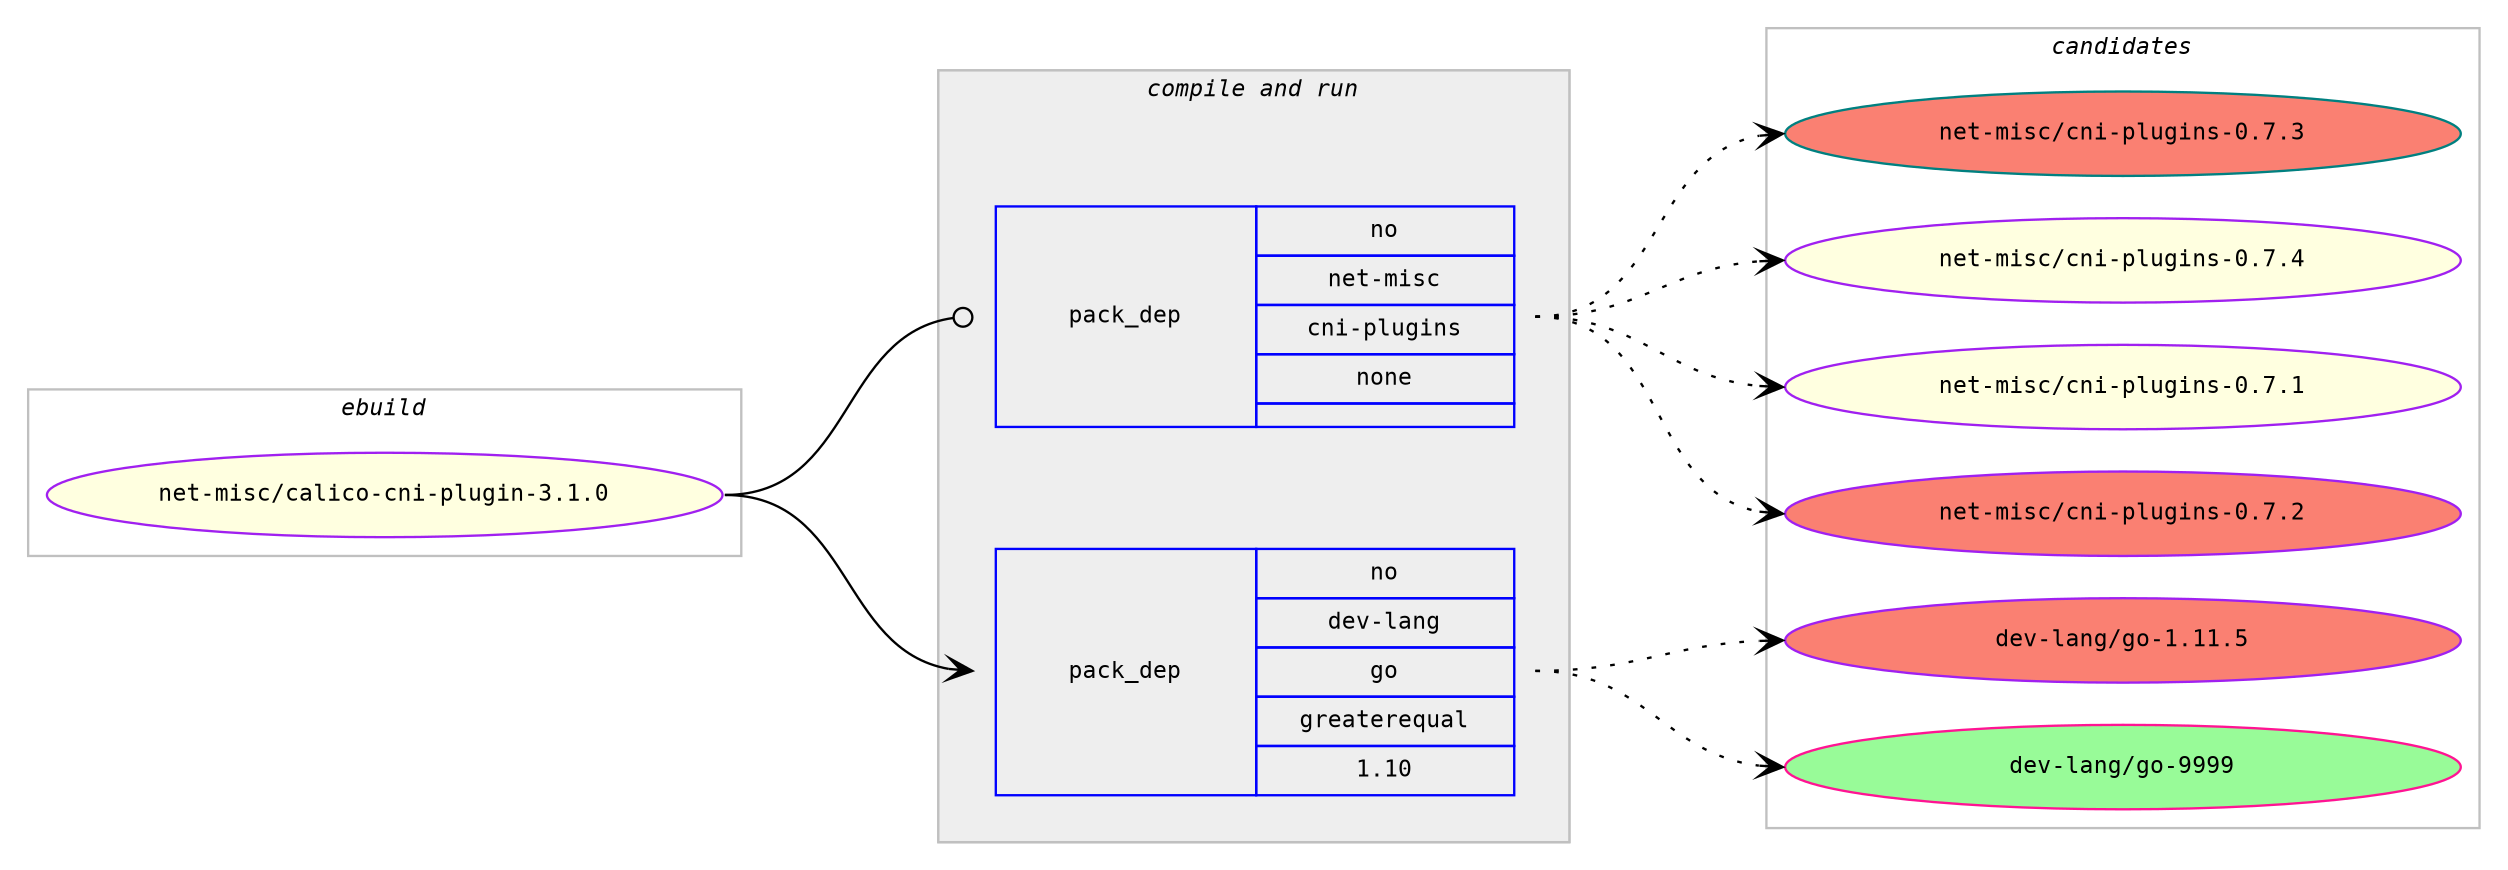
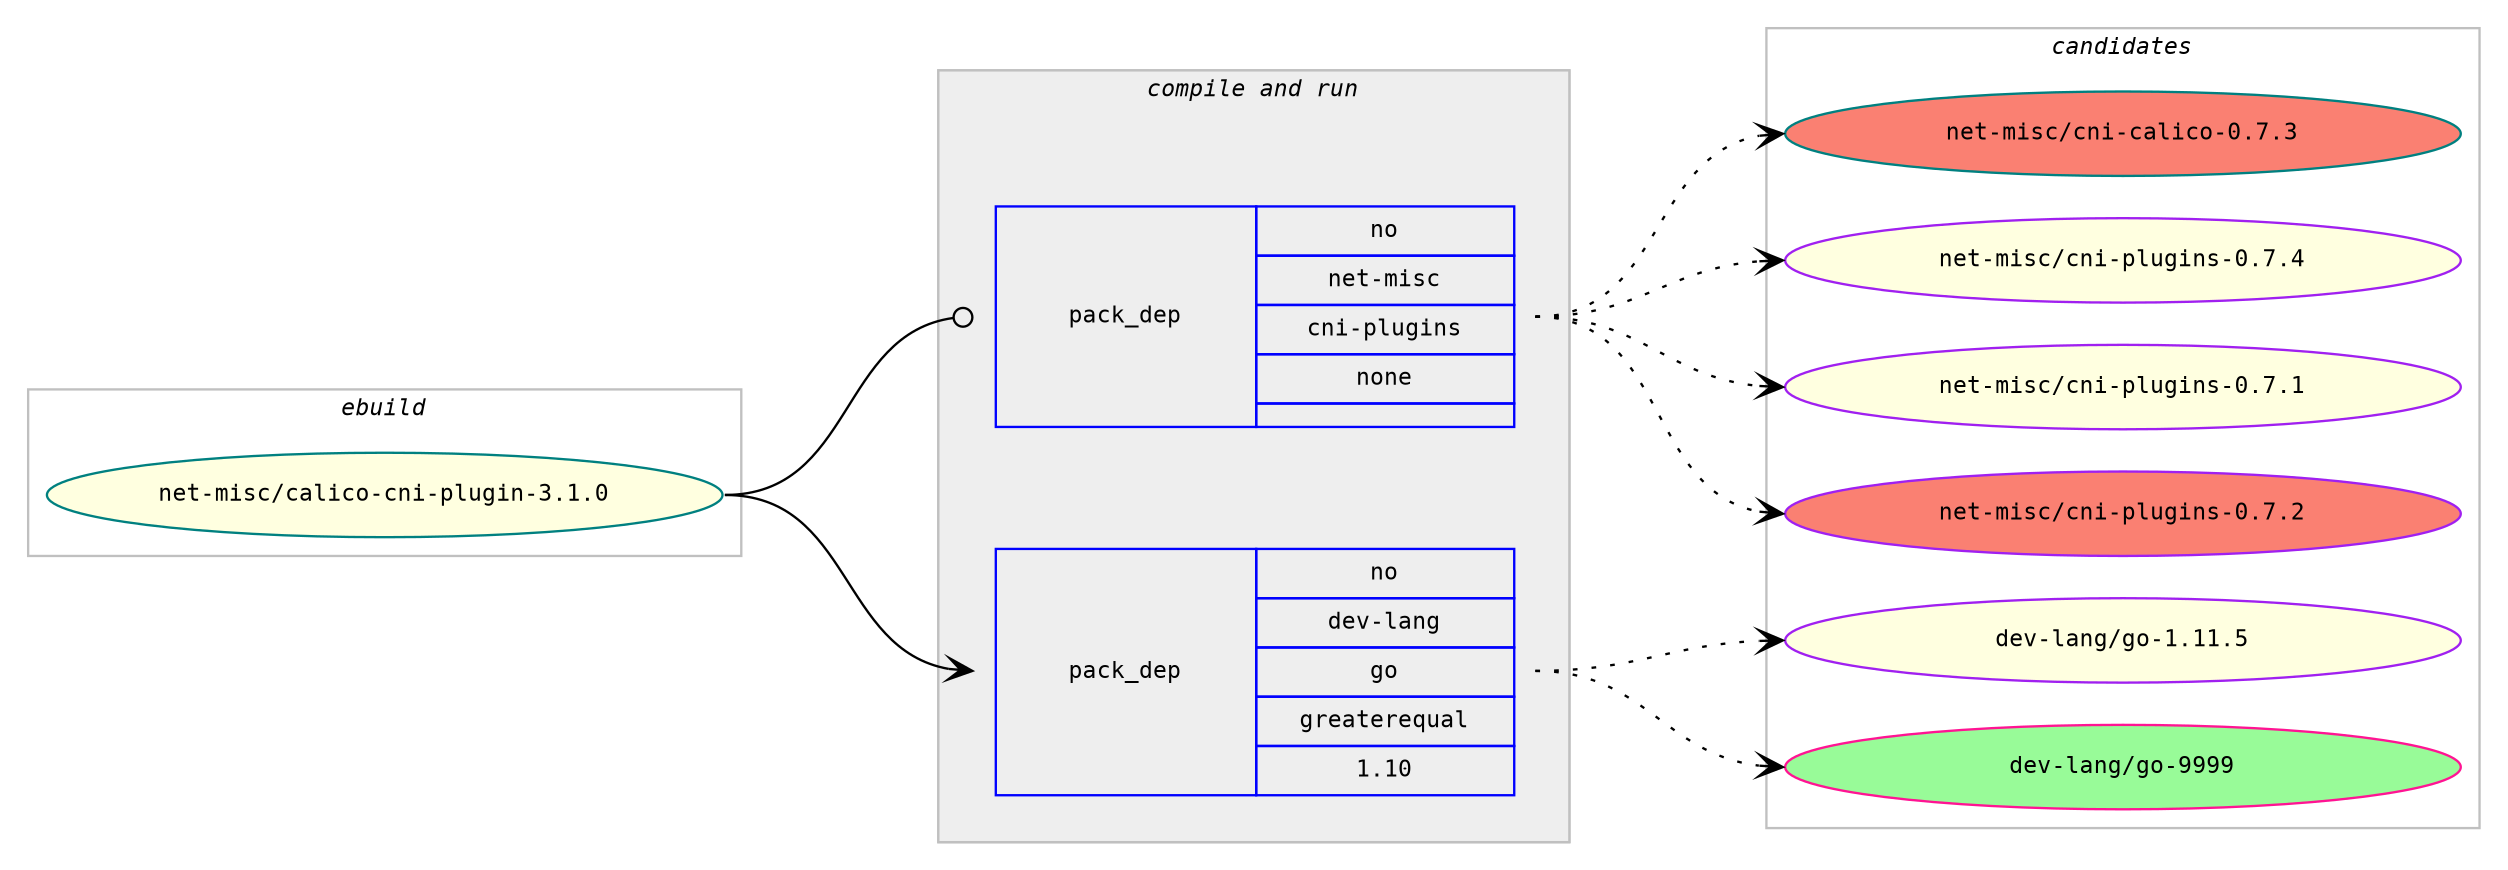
node "net-misc/cni-plugins-0.7.3": label "net-misc/cni-plugins-0.7.3" -> "net-misc/cni-calico-0.7.3"
node "net-misc/calico-cni-plugin-3.1.0": color purple -> teal
node "dev-lang/go-1.11.5": fillcolor salmon -> lightyellow
